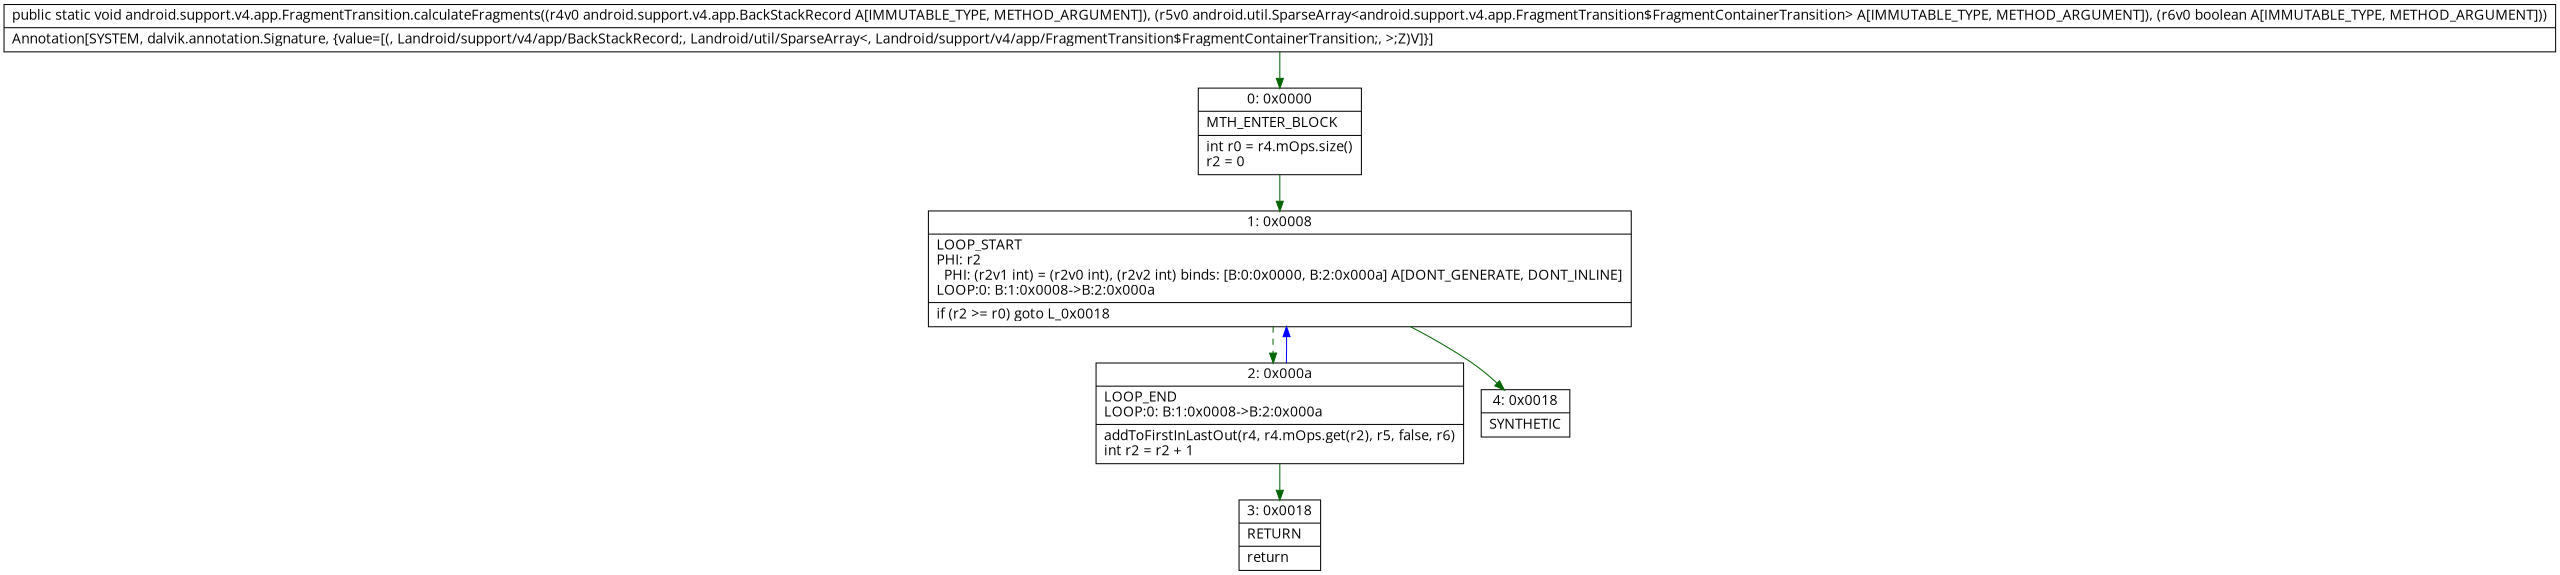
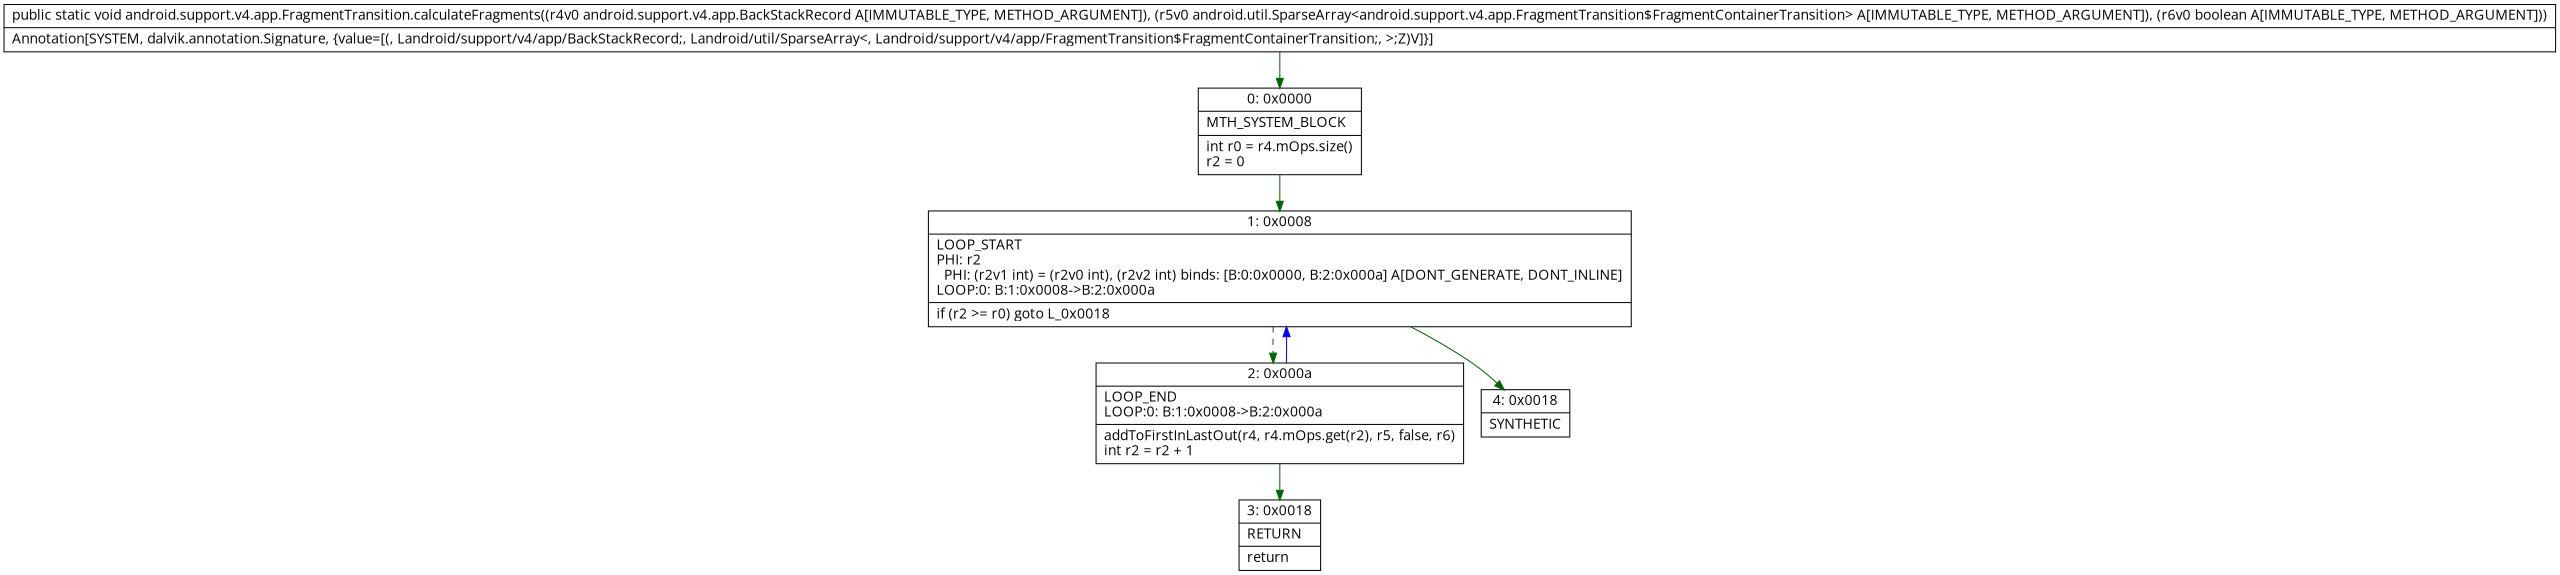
node "0: 0x0000": text "MTH_ENTER_BLOCK" -> "MTH_SYSTEM_BLOCK"
